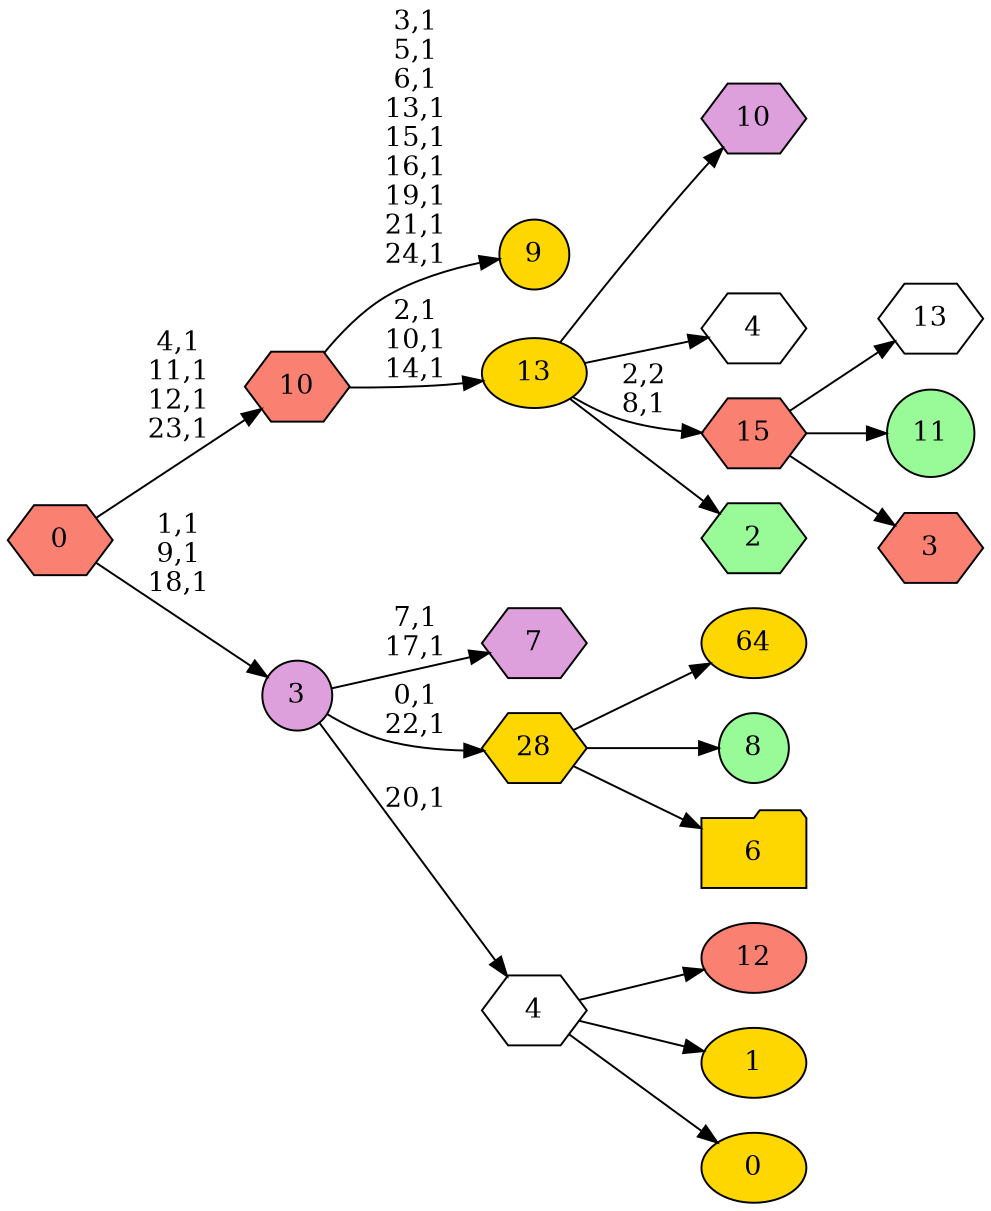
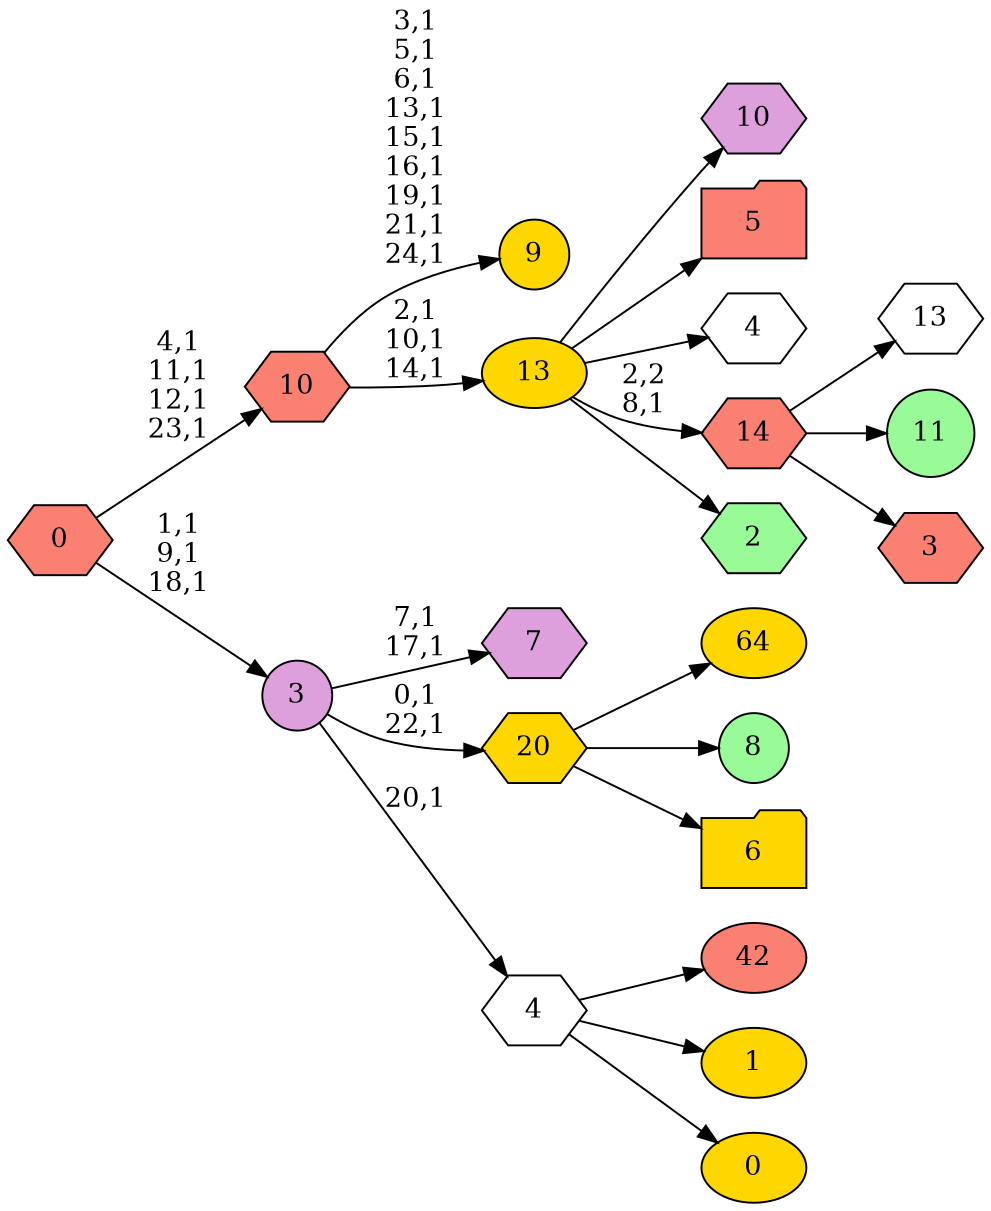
node "5": added
node "15": label "15" -> "14"
node "28": label "28" -> "20"
node "12": label "12" -> "42"
